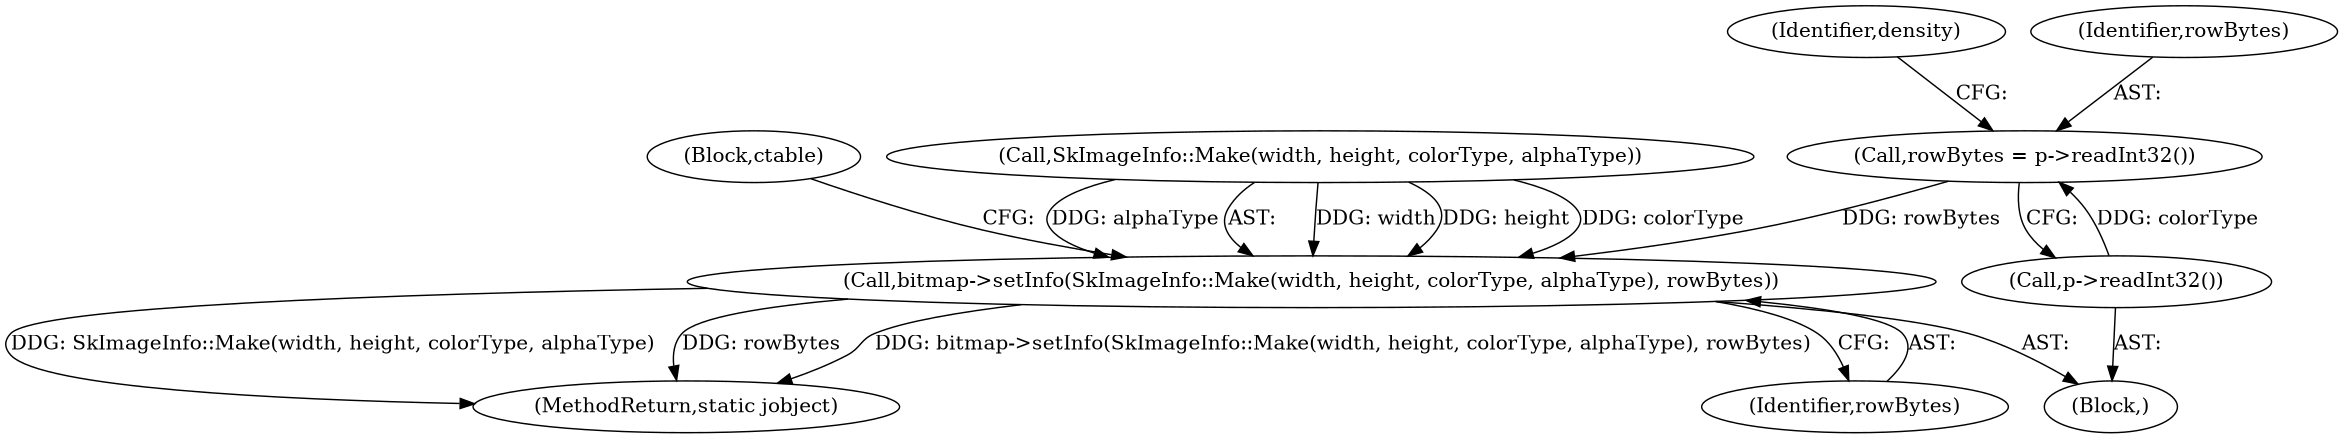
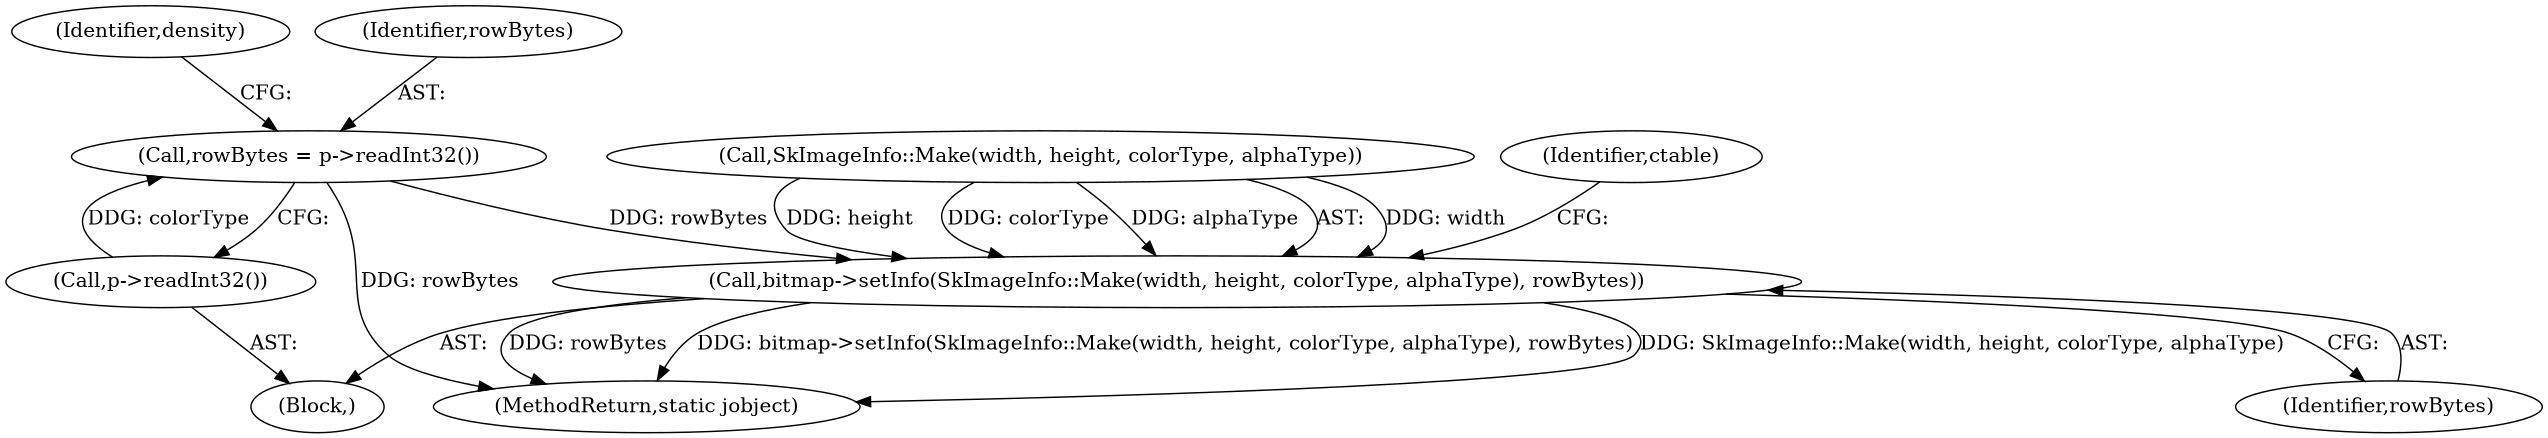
node "(Block,ctable)": label "(Block,ctable)" -> "(Identifier,ctable)"
edge "(Call,rowBytes = p->readInt32())" -> "(MethodReturn,static jobject)": added, label "DDG: rowBytes"
